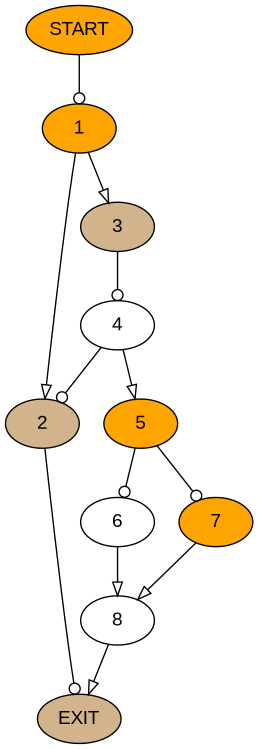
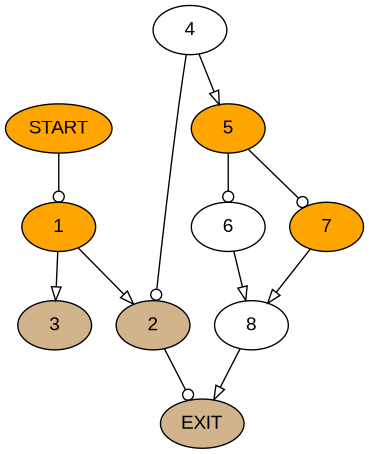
edge "3" -> "4": removed
